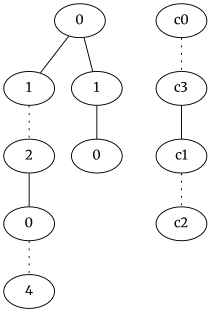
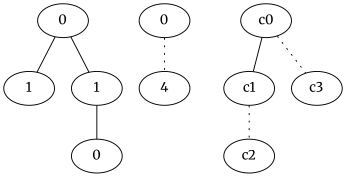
edge "c3" -- "c1": now "c0" -- "c1"
node "2": removed
